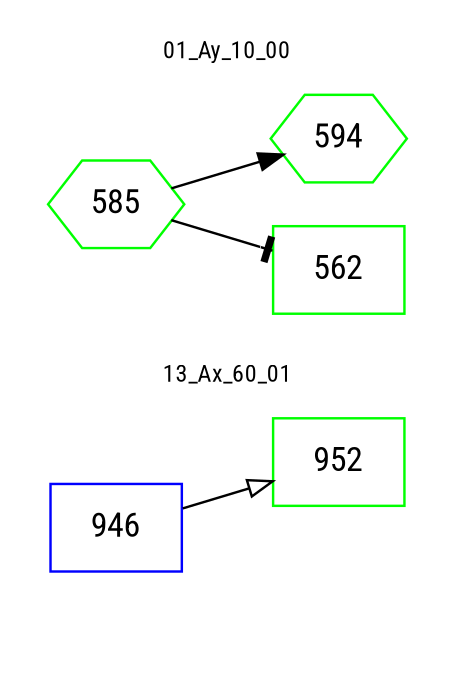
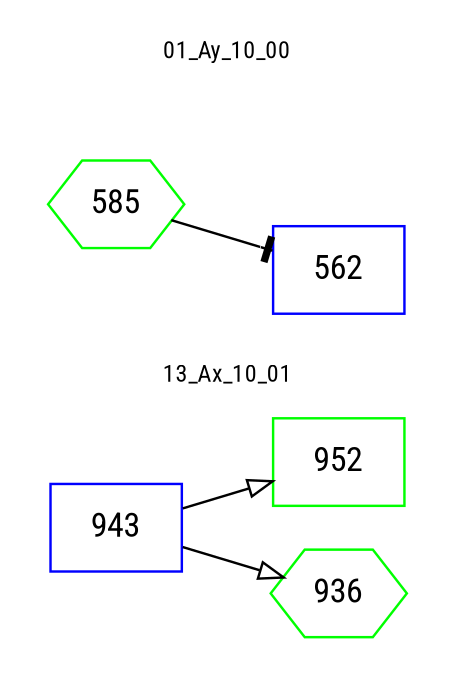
node "594": removed
node "562": color green -> blue
cluster "13_Ax_60_01": label "13_Ax_60_01" -> "13_Ax_10_01"
node "946": label "946" -> "943"
node "936": added
